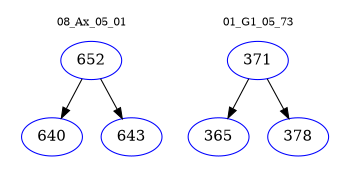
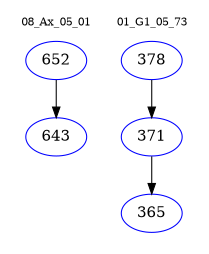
edge "371" -> "378": reversed
node "640": removed
